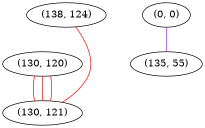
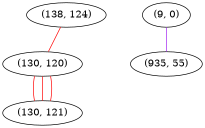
node "(0, 0)": label "(0, 0)" -> "(9, 0)"
node "(135, 55)": label "(135, 55)" -> "(935, 55)"
edge "(138, 124)" -- "(130, 121)": now "(138, 124)" -- "(130, 120)"
